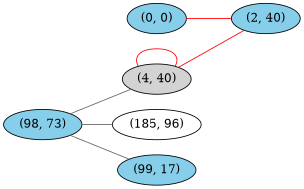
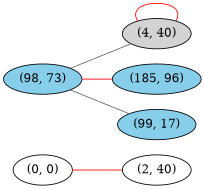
node "(0, 0)": fillcolor skyblue -> white
node "(2, 40)": fillcolor skyblue -> white
edge "(2, 40)" -- "(4, 40)": removed
edge "(98, 73)" -- "(185, 96)": color gray40 -> red
node "(185, 96)": fillcolor white -> skyblue
